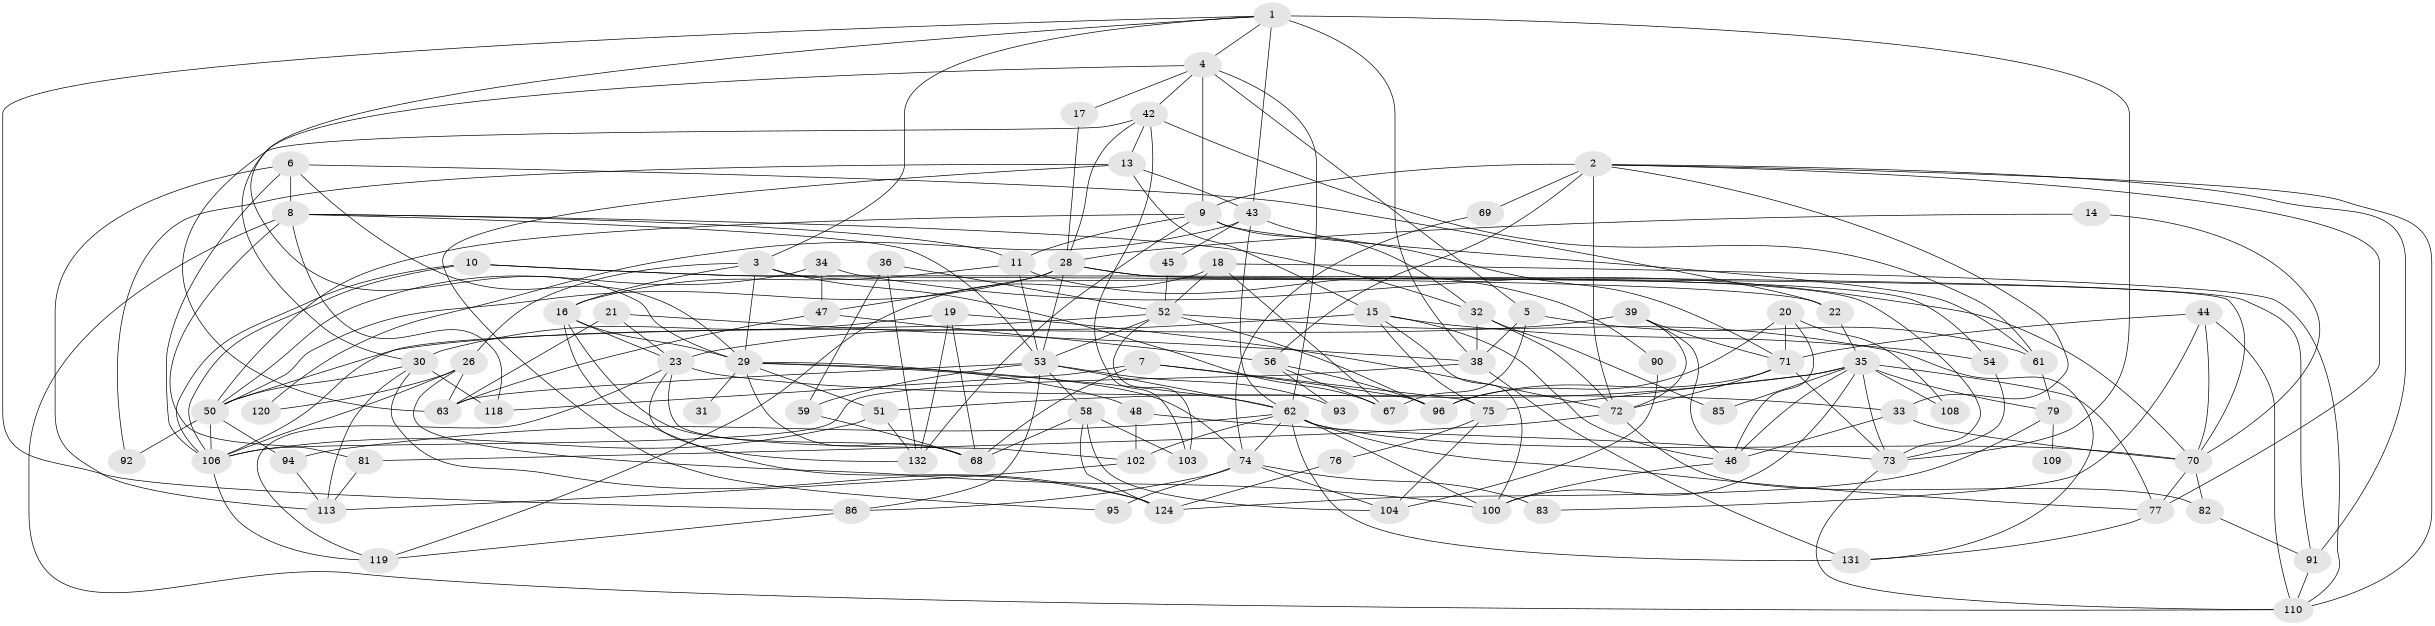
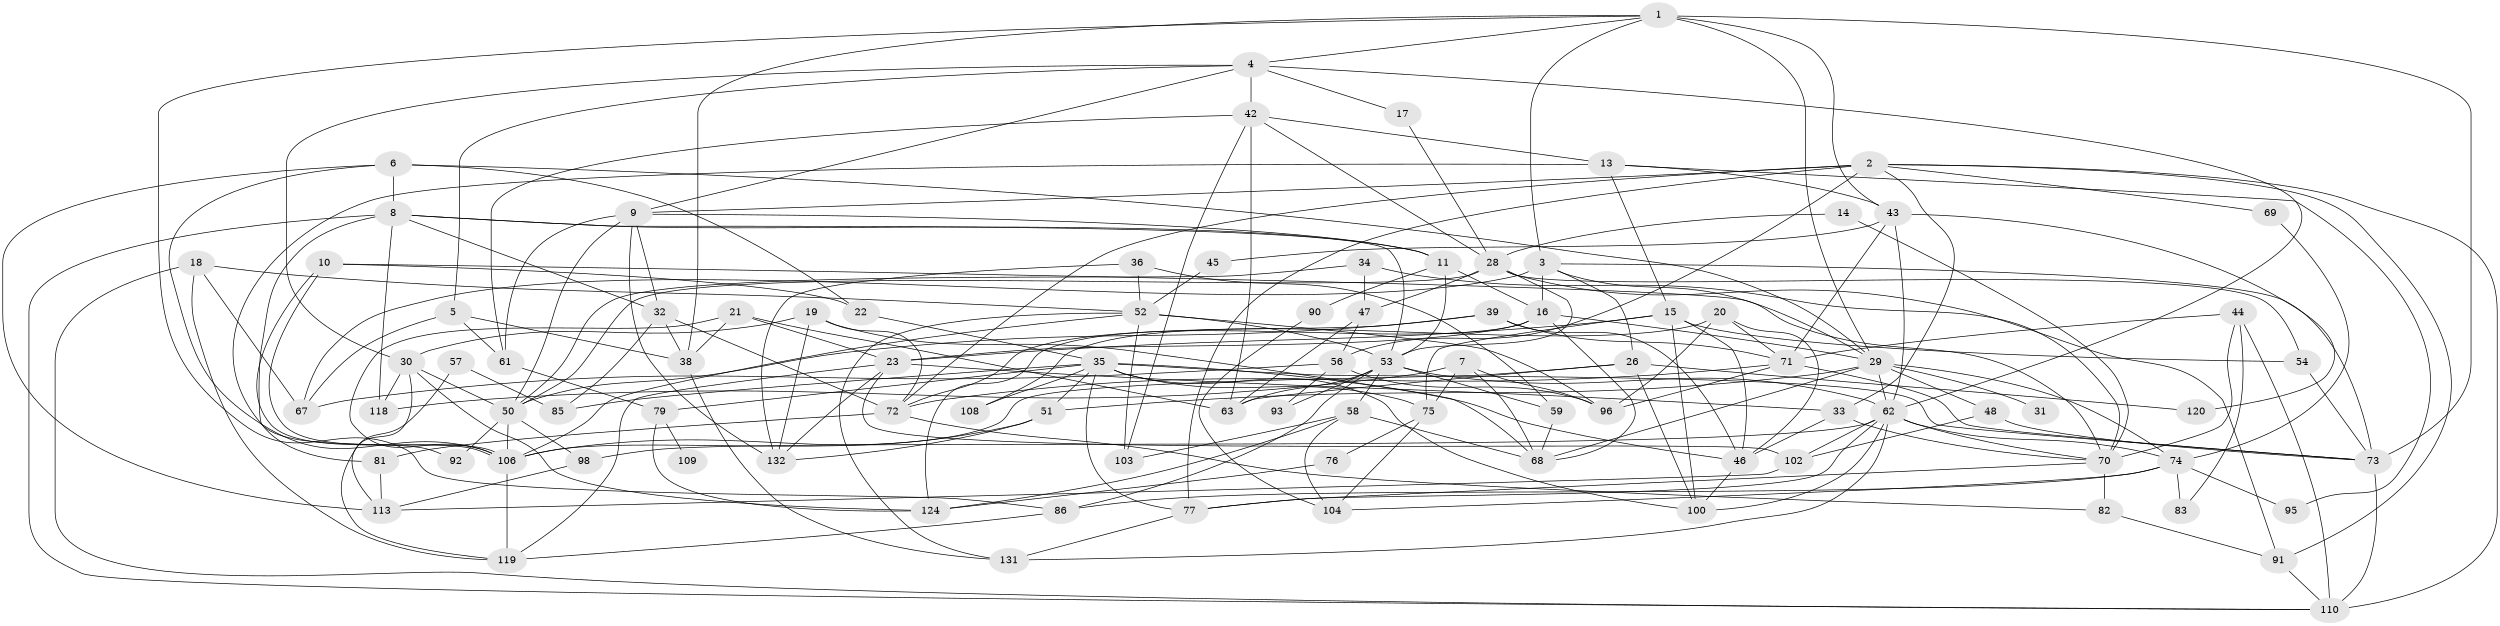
node "57": added
edge "38" -- "106": now "21" -- "106"
node "94": label "94" -> "98"
